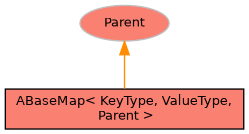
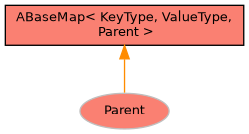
edge "ABaseMap< KeyType, ValueType, Parent >" -> "Parent": reversed
